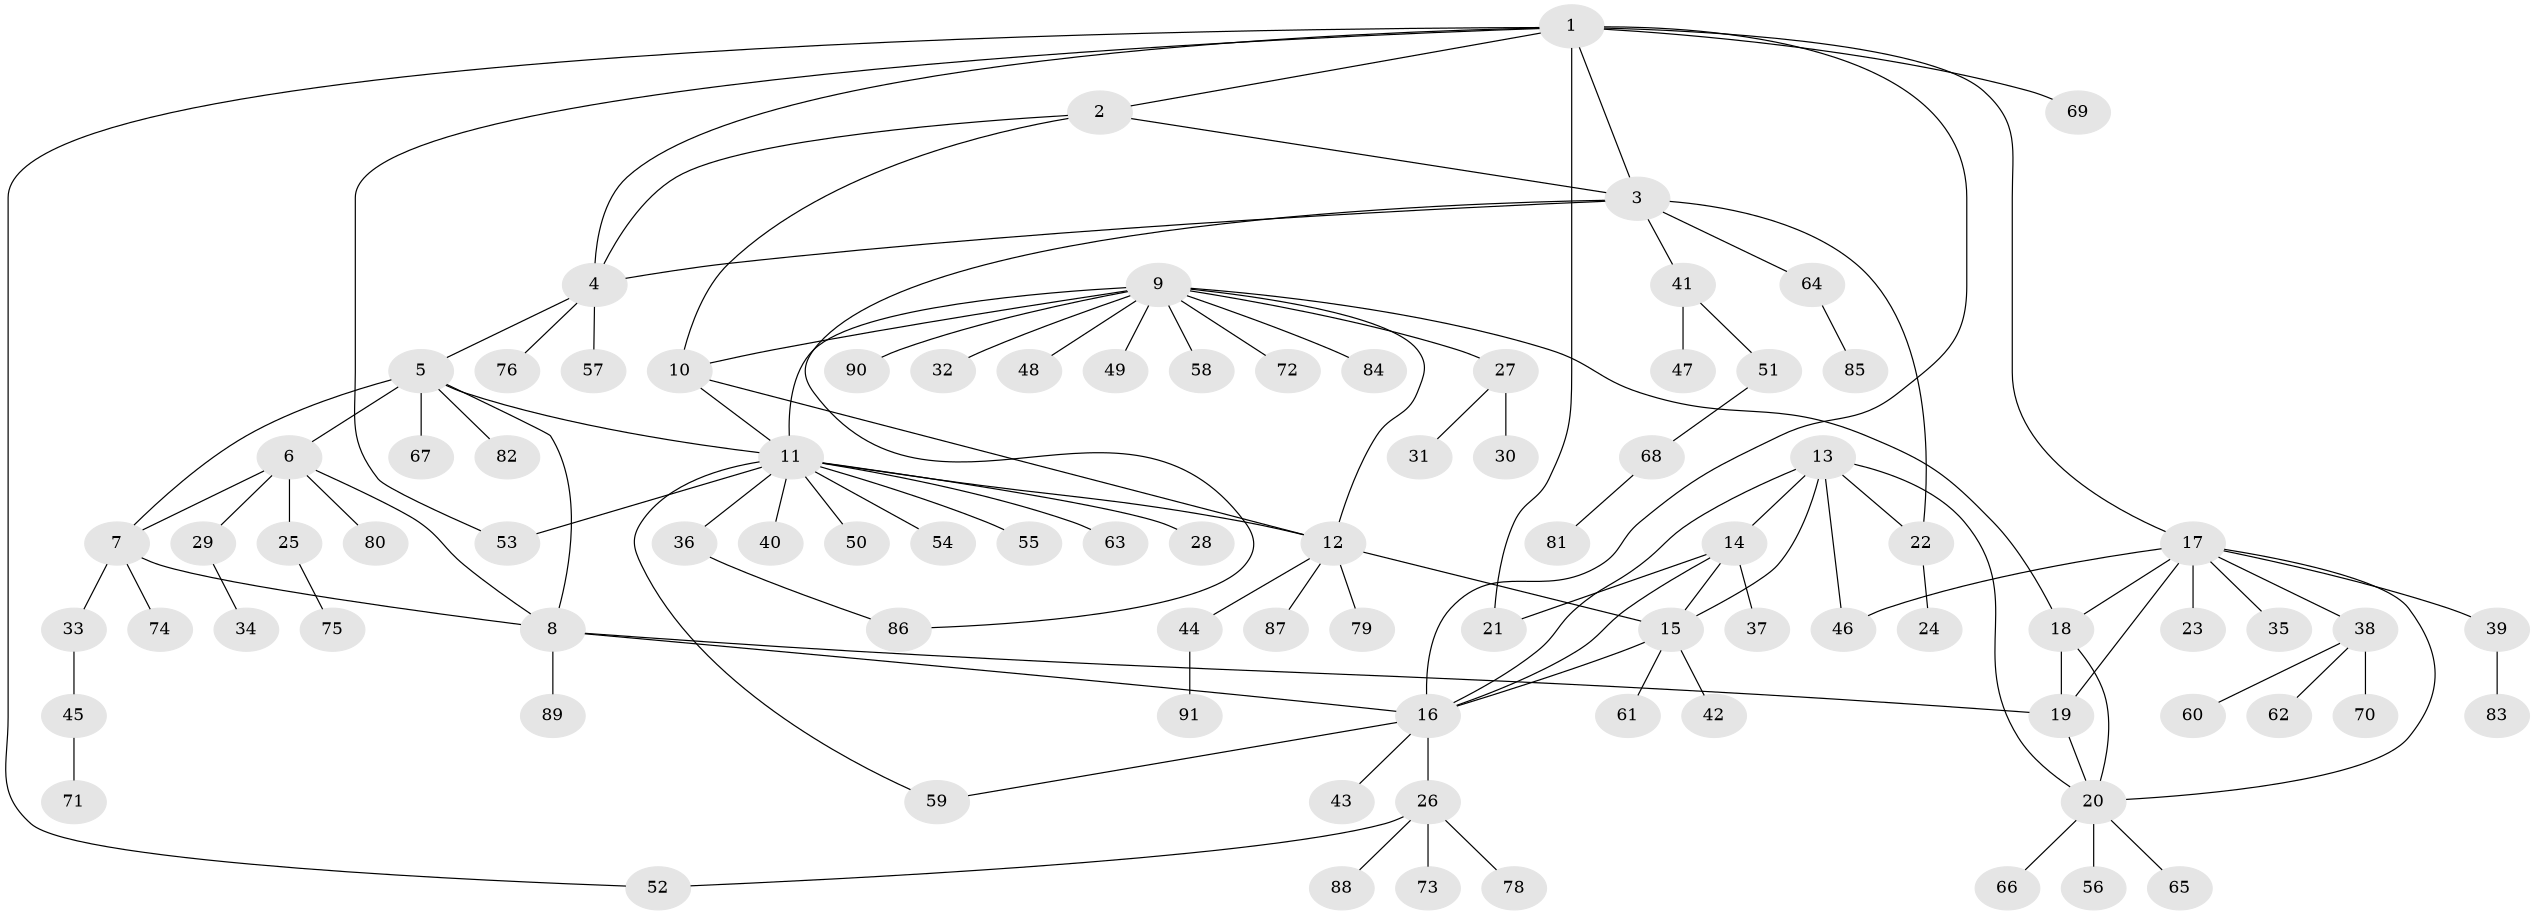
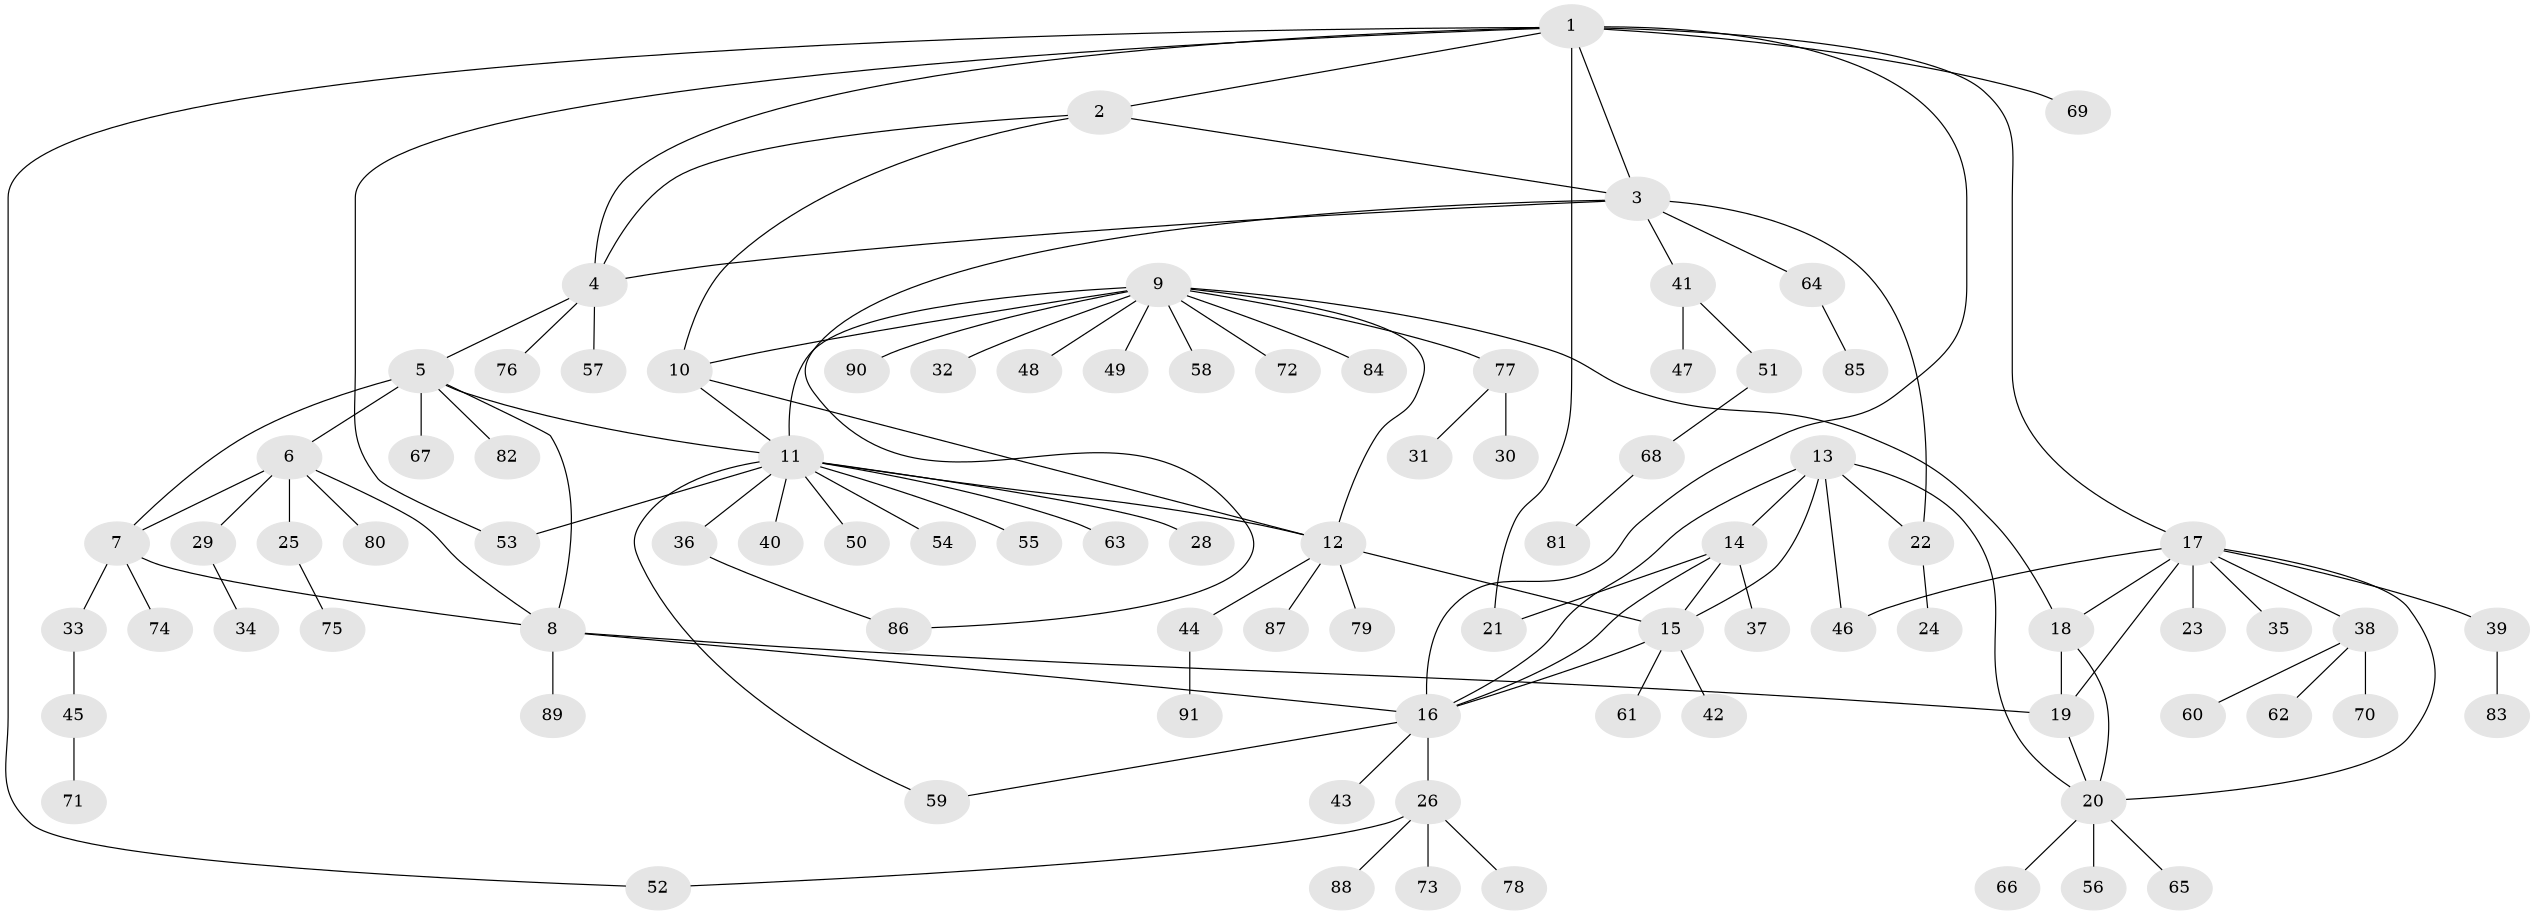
node "27": label "27" -> "77"
